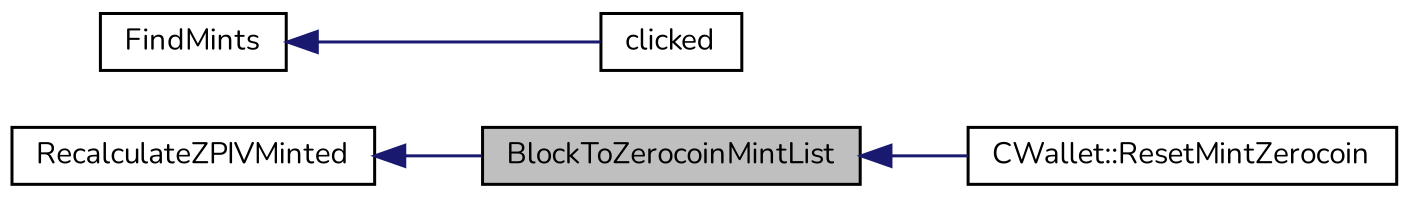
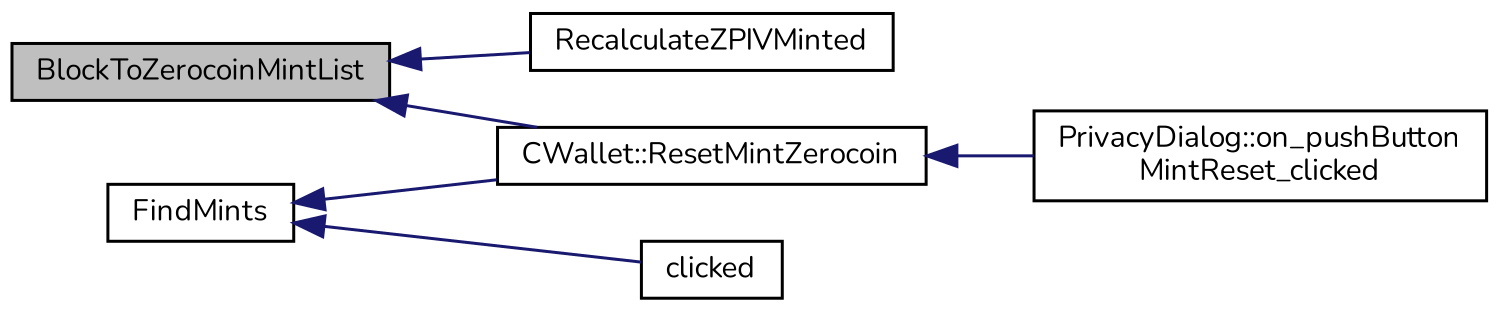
edge "BlockToZerocoinMintList" -> "RecalculateZPIVMinted": reversed
node "PrivacyDialog::on_pushButton MintReset_clicked": added
edge "CWallet::ResetMintZerocoin" -> "FindMints": added
